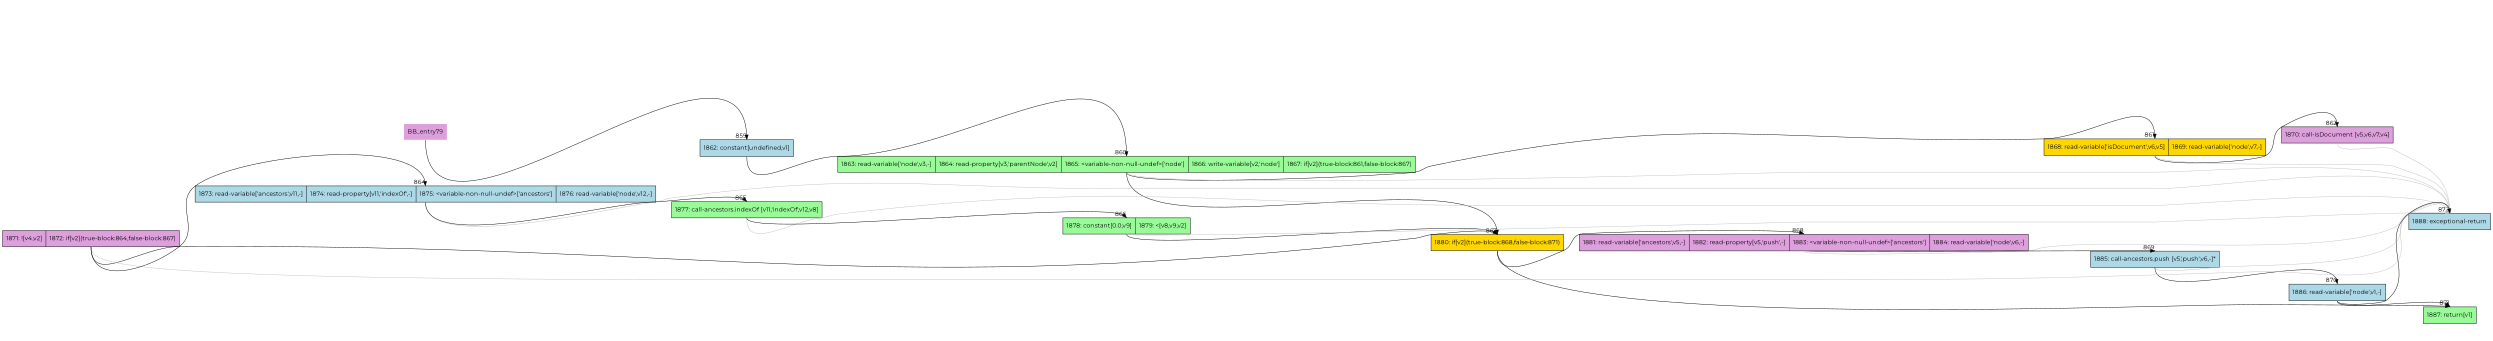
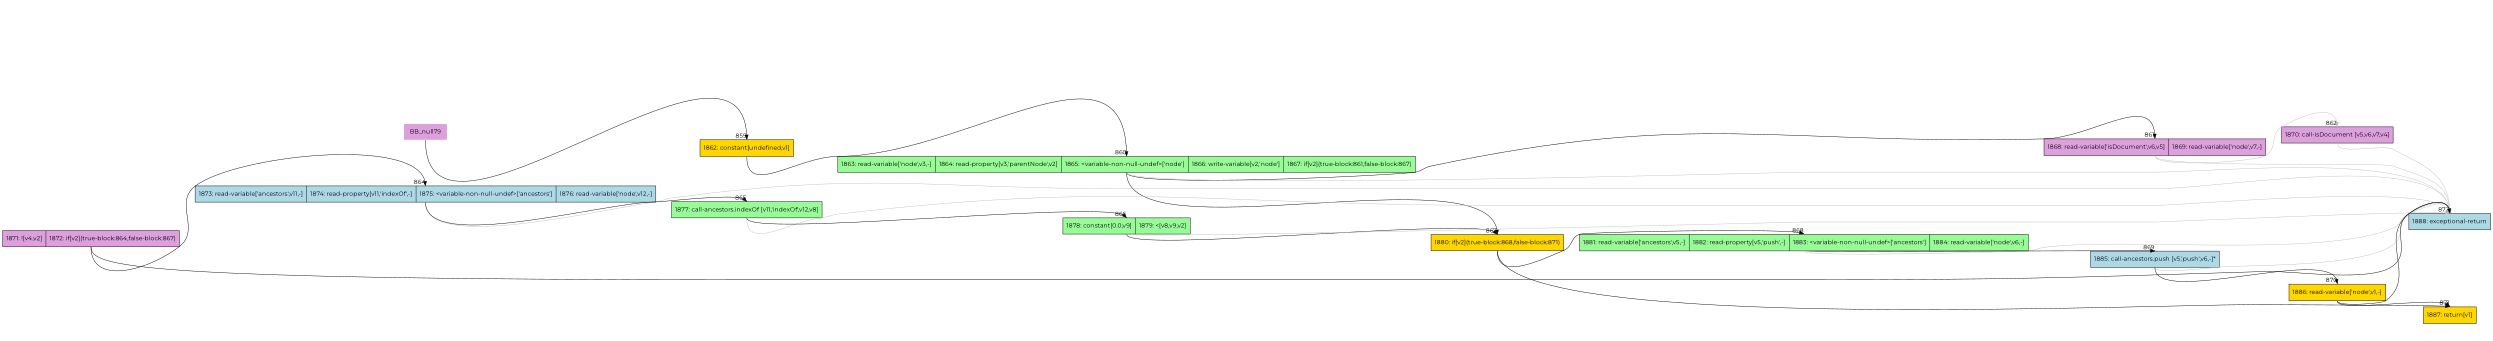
node "BB_entry79": label "BB_entry79" -> "BB_null79"
node "1868: read-variable['isDocument',v6,v5]": fillcolor gold -> plum
node "1862: constant[undefined,v1]": fillcolor lightblue -> gold
edge "1868: read-variable['isDocument',v6,v5]" -> "1870: call-isDocument [v5,v6,v7,v4]": color black -> gray
node "1881: read-variable['ancestors',v5,-]": fillcolor plum -> palegreen
edge "1871: ![v4,v2]" -> "1880: if[v2](true-block:868,false-block:871)": removed
edge "1871: ![v4,v2]" -> "1888: exceptional-return": color gray -> black
node "1886: read-variable['node',v1,-]": fillcolor lightblue -> gold
node "1887: return[v1]": fillcolor palegreen -> gold
